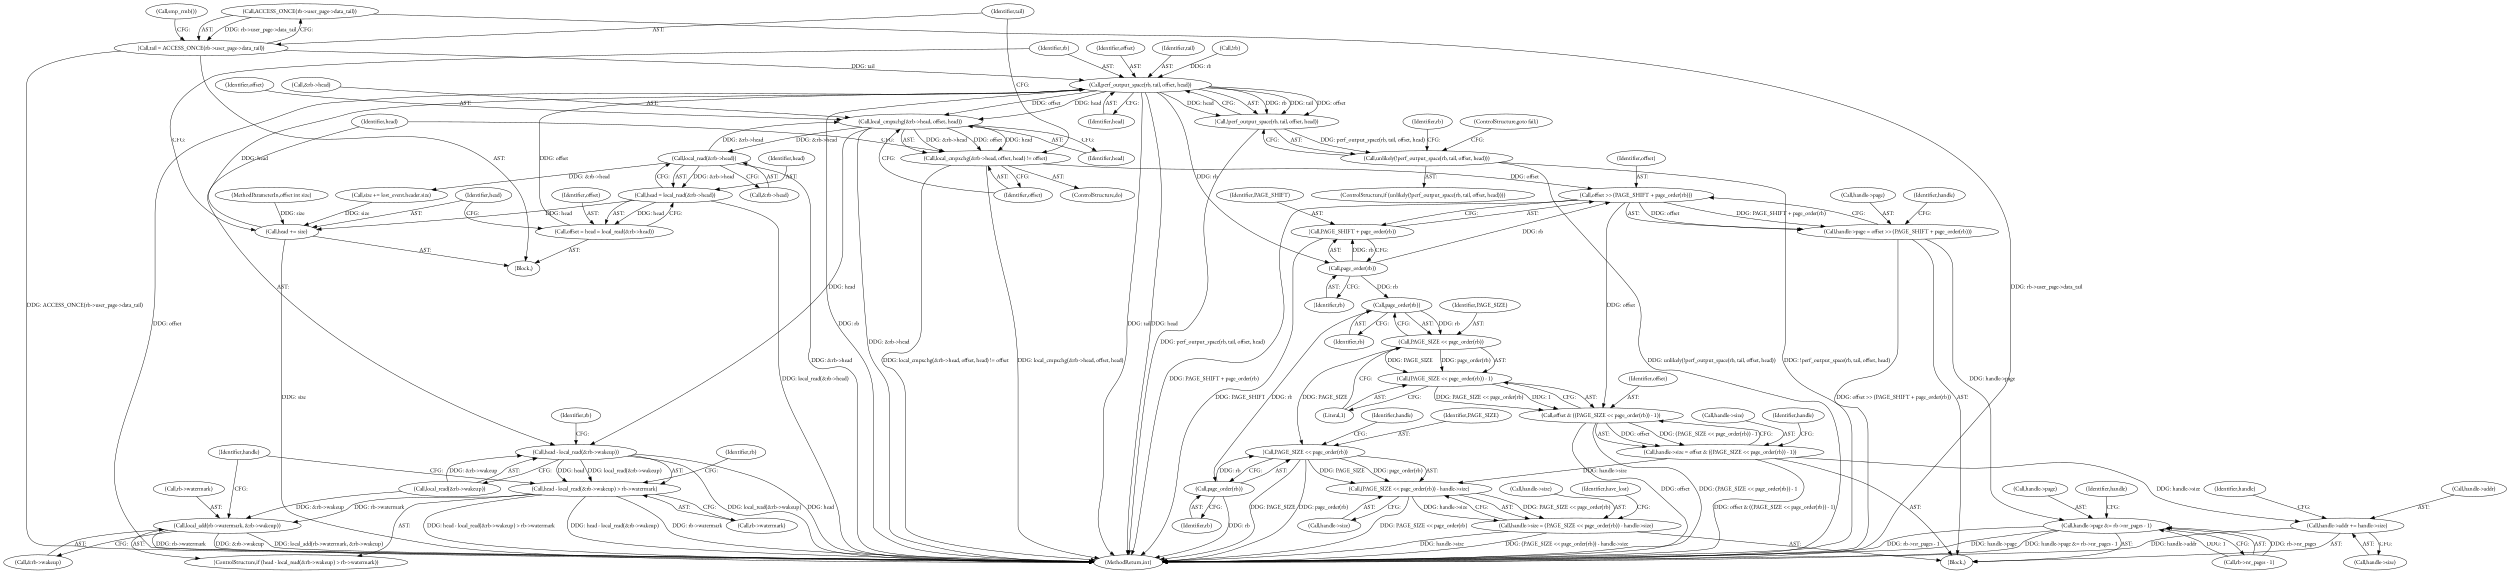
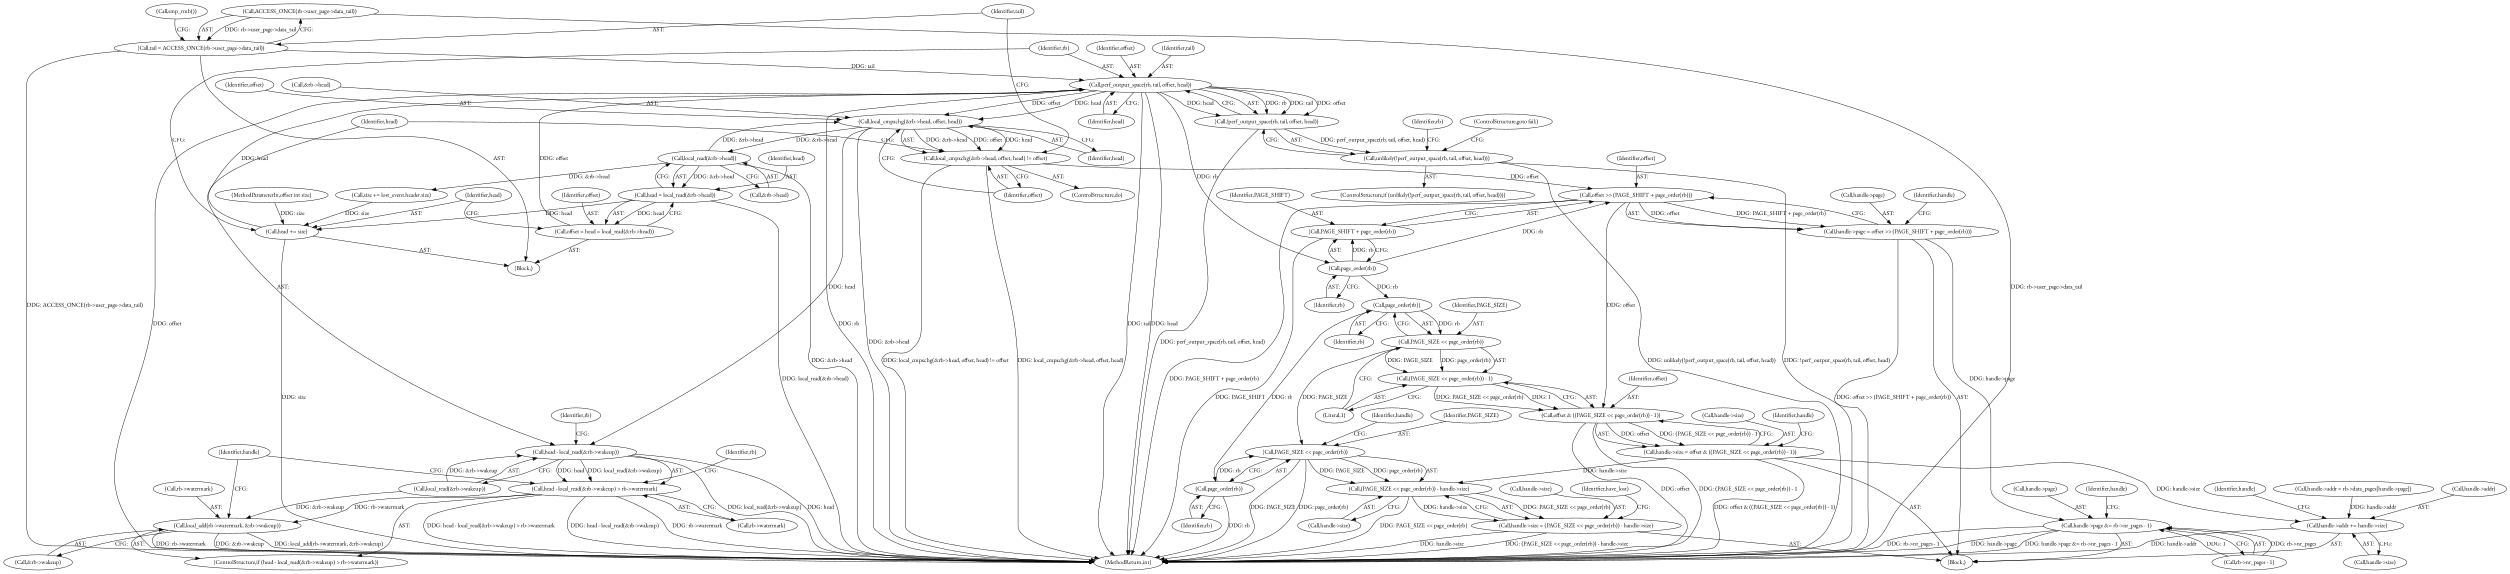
node "(Call,!rb)": removed
node "(Call,handle->addr = rb->data_pages[handle->page])": added
